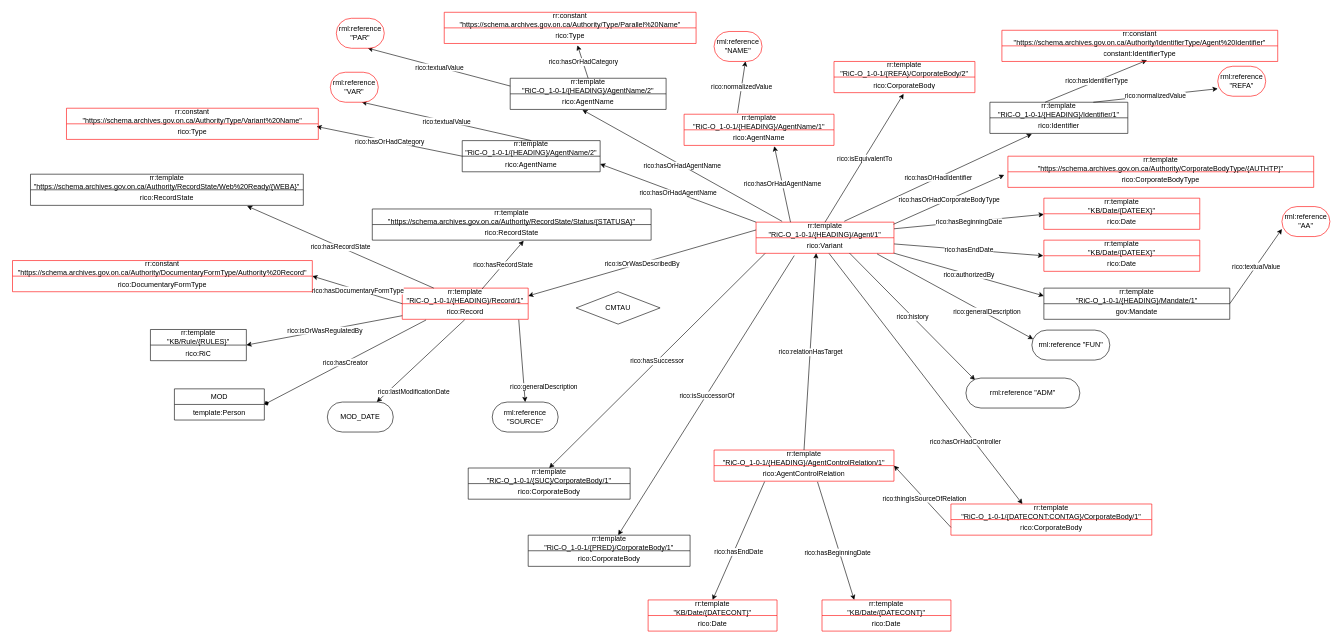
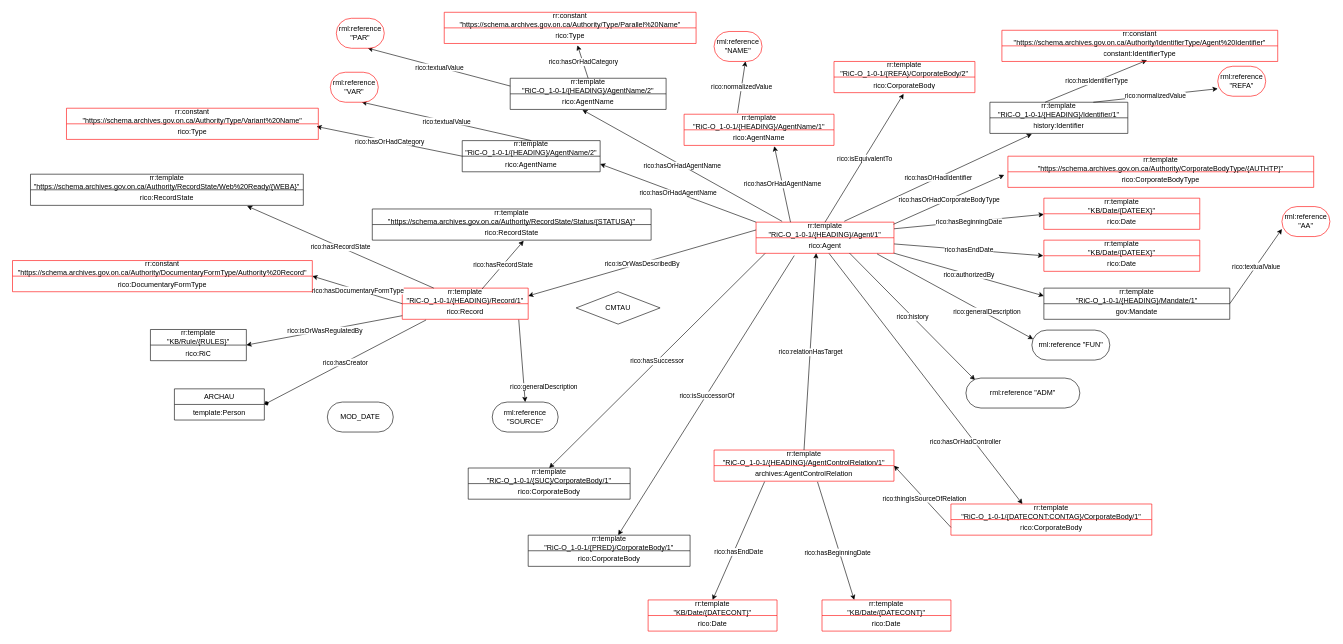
node "rico:Identifier": label "rico:Identifier" -> "history:Identifier"
node "rico:Variant": label "rico:Variant" -> "rico:Agent"
edge "rico:Record" -> "MOD_DATE": removed, label "rico:lastModificationDate"
node "MOD": label "MOD" -> "ARCHAU"
node "rico:AgentControlRelation": label "rico:AgentControlRelation" -> "archives:AgentControlRelation"
